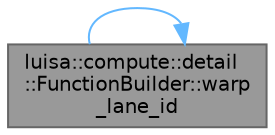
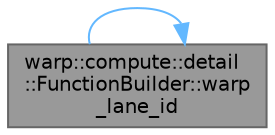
node "luisa::compute::detail ::FunctionBuilder::warp _lane_id": label "luisa::compute::detail ::FunctionBuilder::warp _lane_id" -> "warp::compute::detail ::FunctionBuilder::warp _lane_id"
